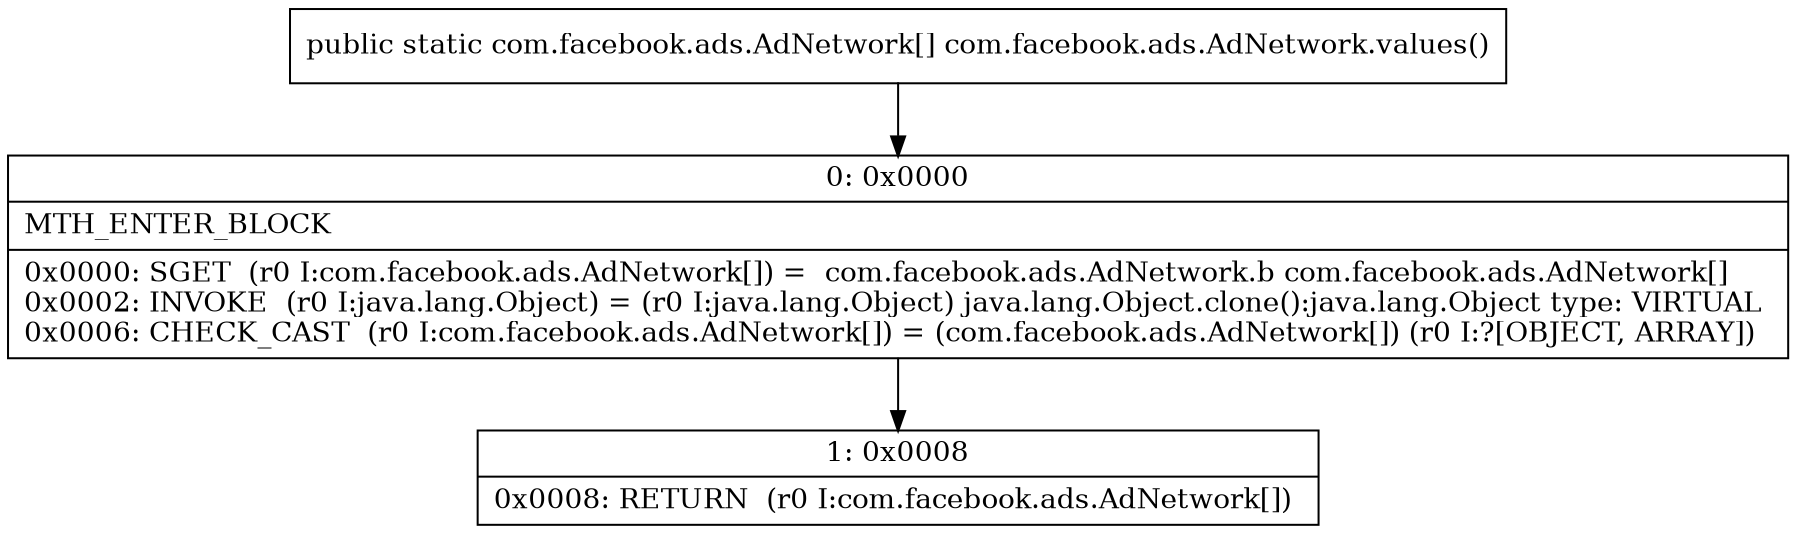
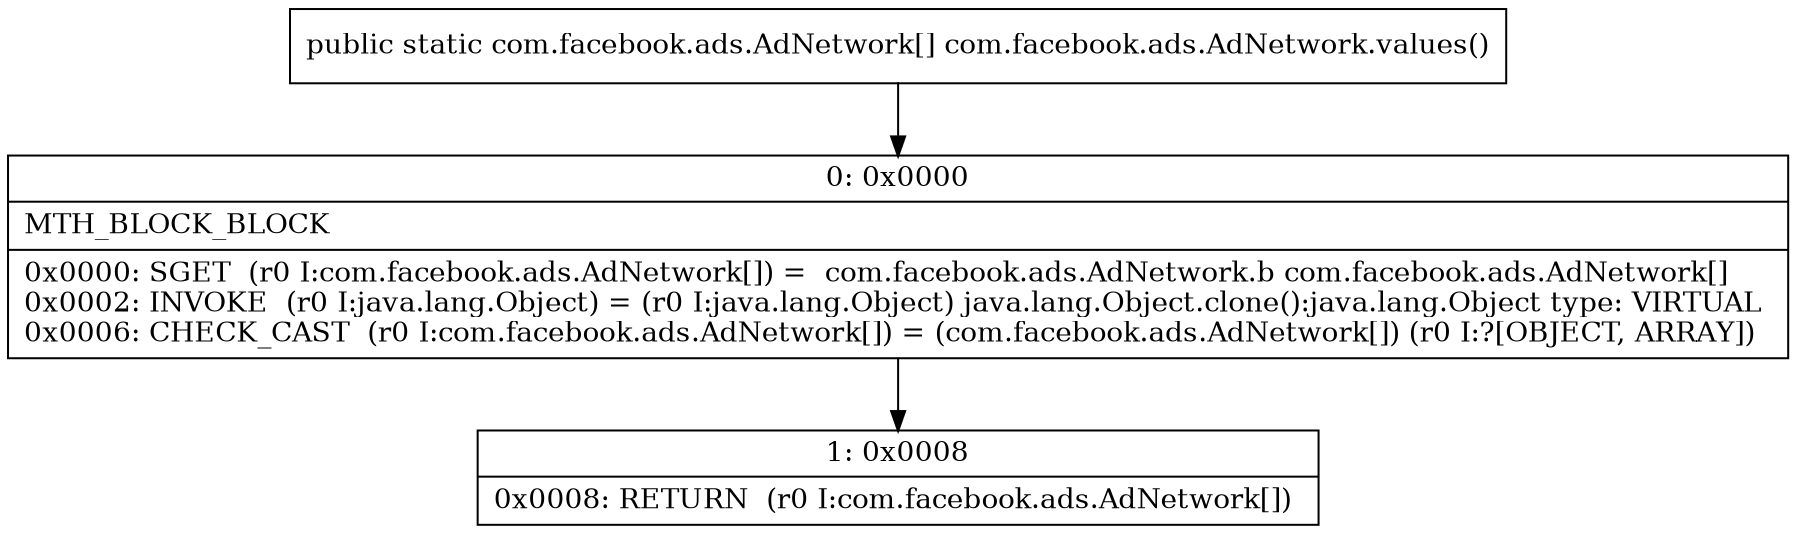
node "0: 0x0000": text "MTH_ENTER_BLOCK" -> "MTH_BLOCK_BLOCK"
